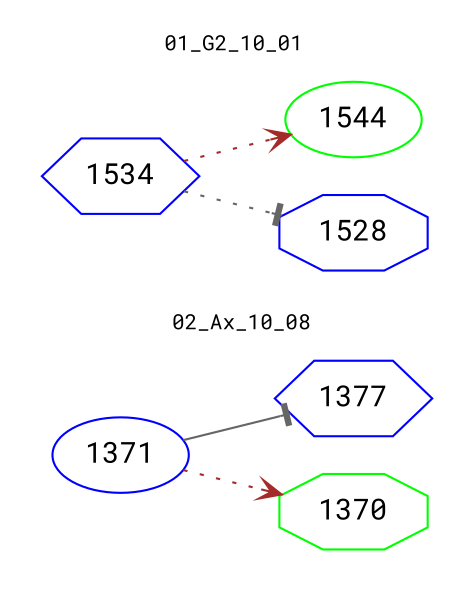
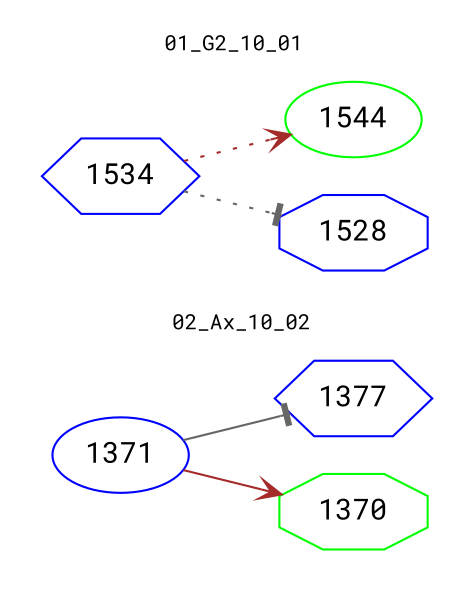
cluster "02_Ax_10_08": label "02_Ax_10_08" -> "02_Ax_10_02"
edge "1371" -> "1370": style dotted -> solid
